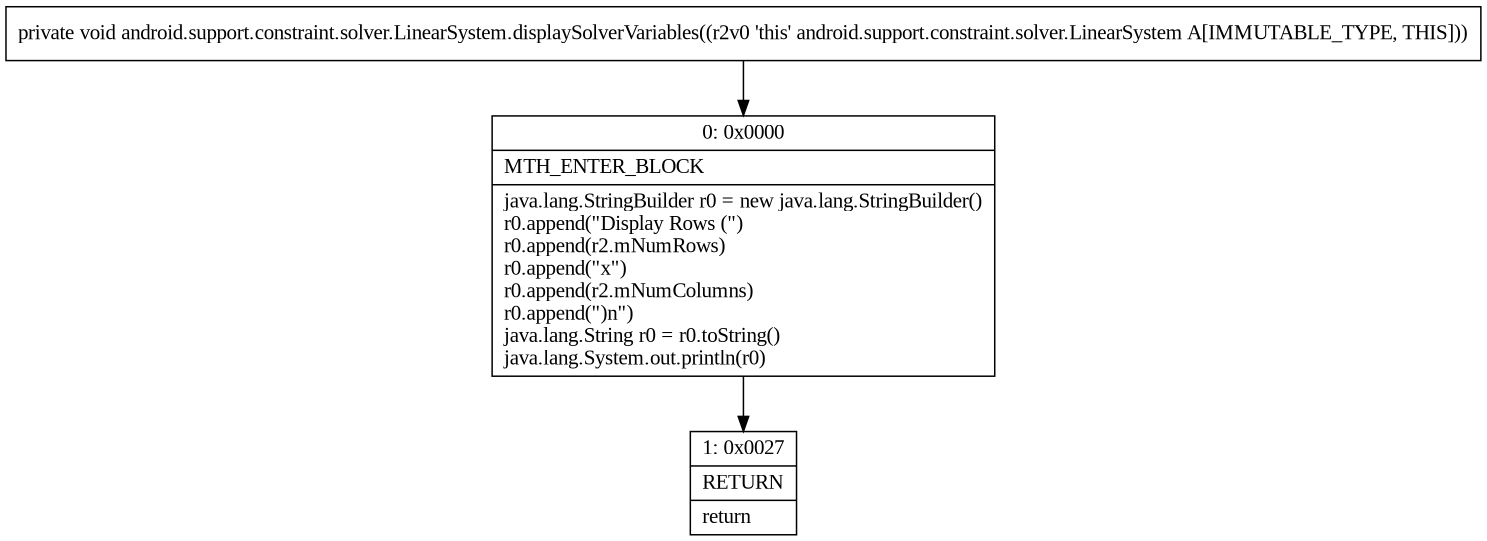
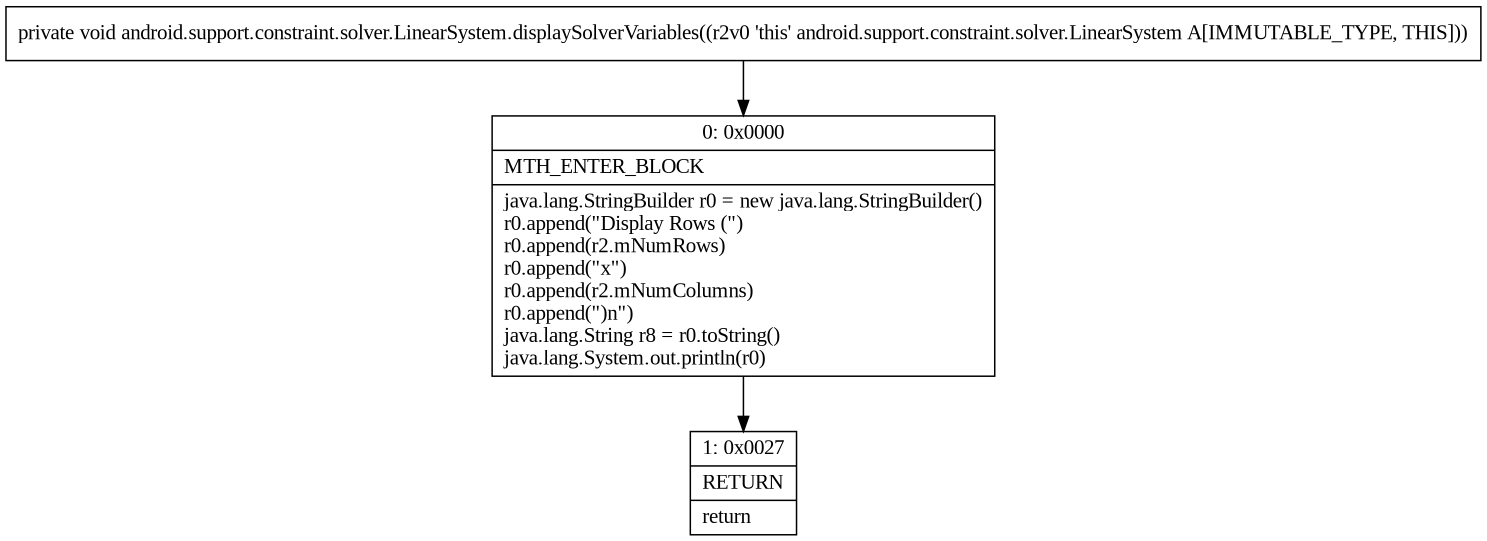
node "0: 0x0000": text "java.lang.String r0 = r0.toString()" -> "java.lang.String r8 = r0.toString()"
